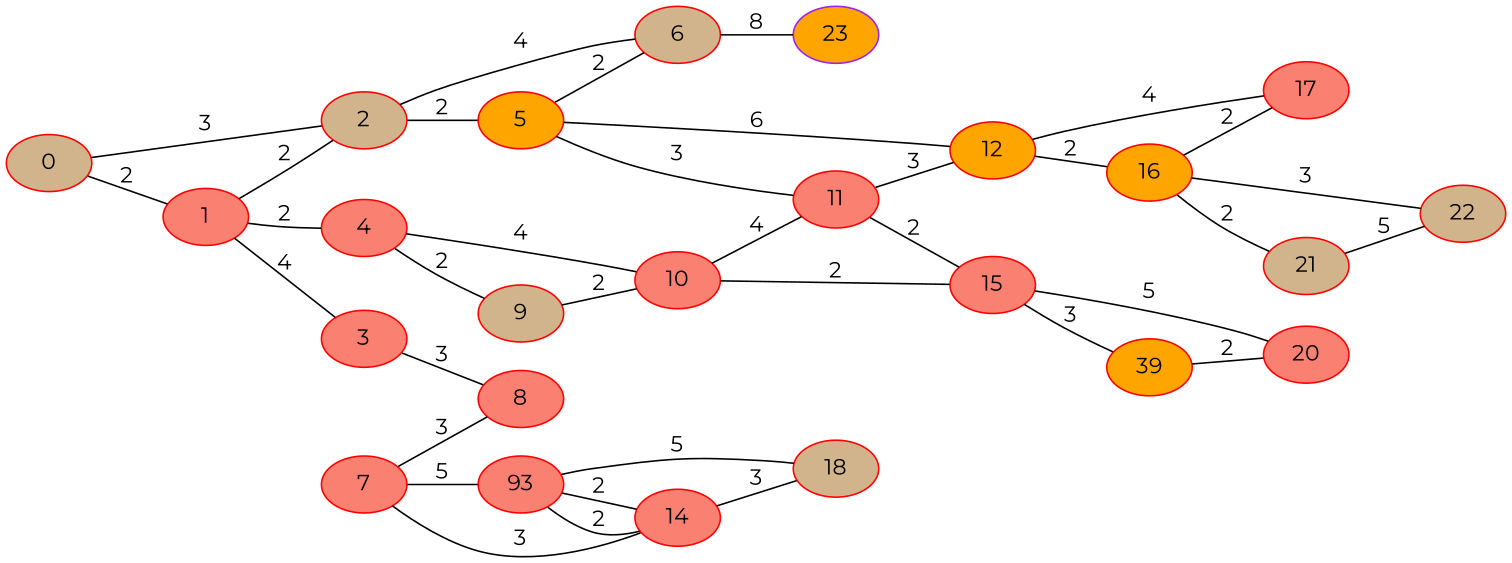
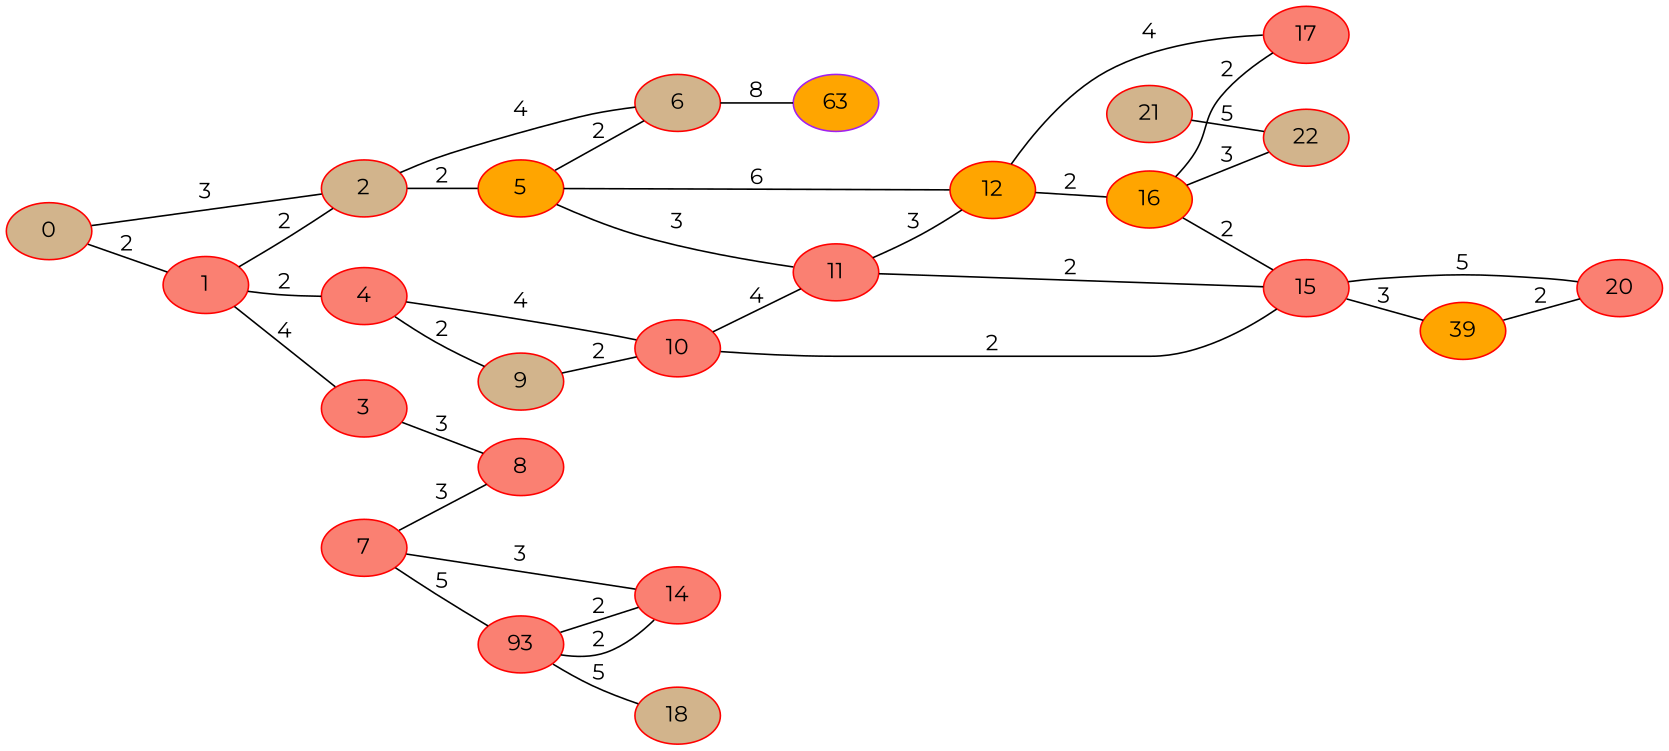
node "23": label "23" -> "63"
edge "16" -- "21": now "16" -- "15"
edge "18" -- "14": removed, label "3"
